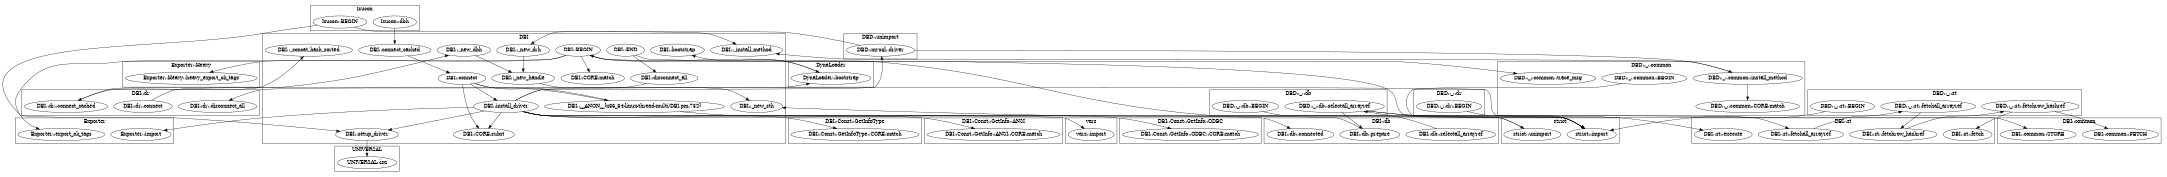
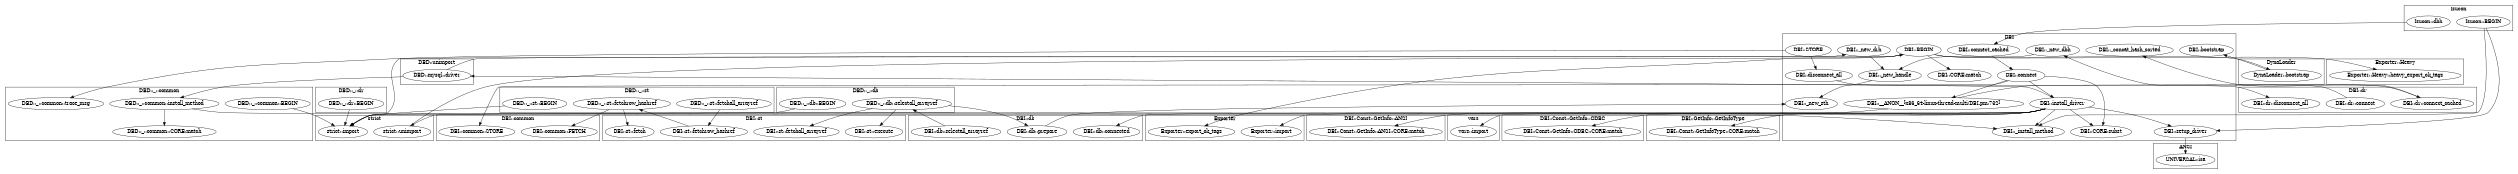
node "DBI::END": label "DBI::END" -> "DBI::STORE"
edge "DBI::install_driver" -> "DynaLoader::bootstrap": now "DBI::install_driver" -> "DBI::_install_method"
edge "DBI::st::fetchall_arrayref" -> "DBD::_::st::fetchall_arrayref": removed
cluster "DBI::Const::GetInfoType": label "DBI::Const::GetInfoType" -> "DBI::GetInfo::GetInfoType"
cluster "UNIVERSAL": label "UNIVERSAL" -> "ANSI"
